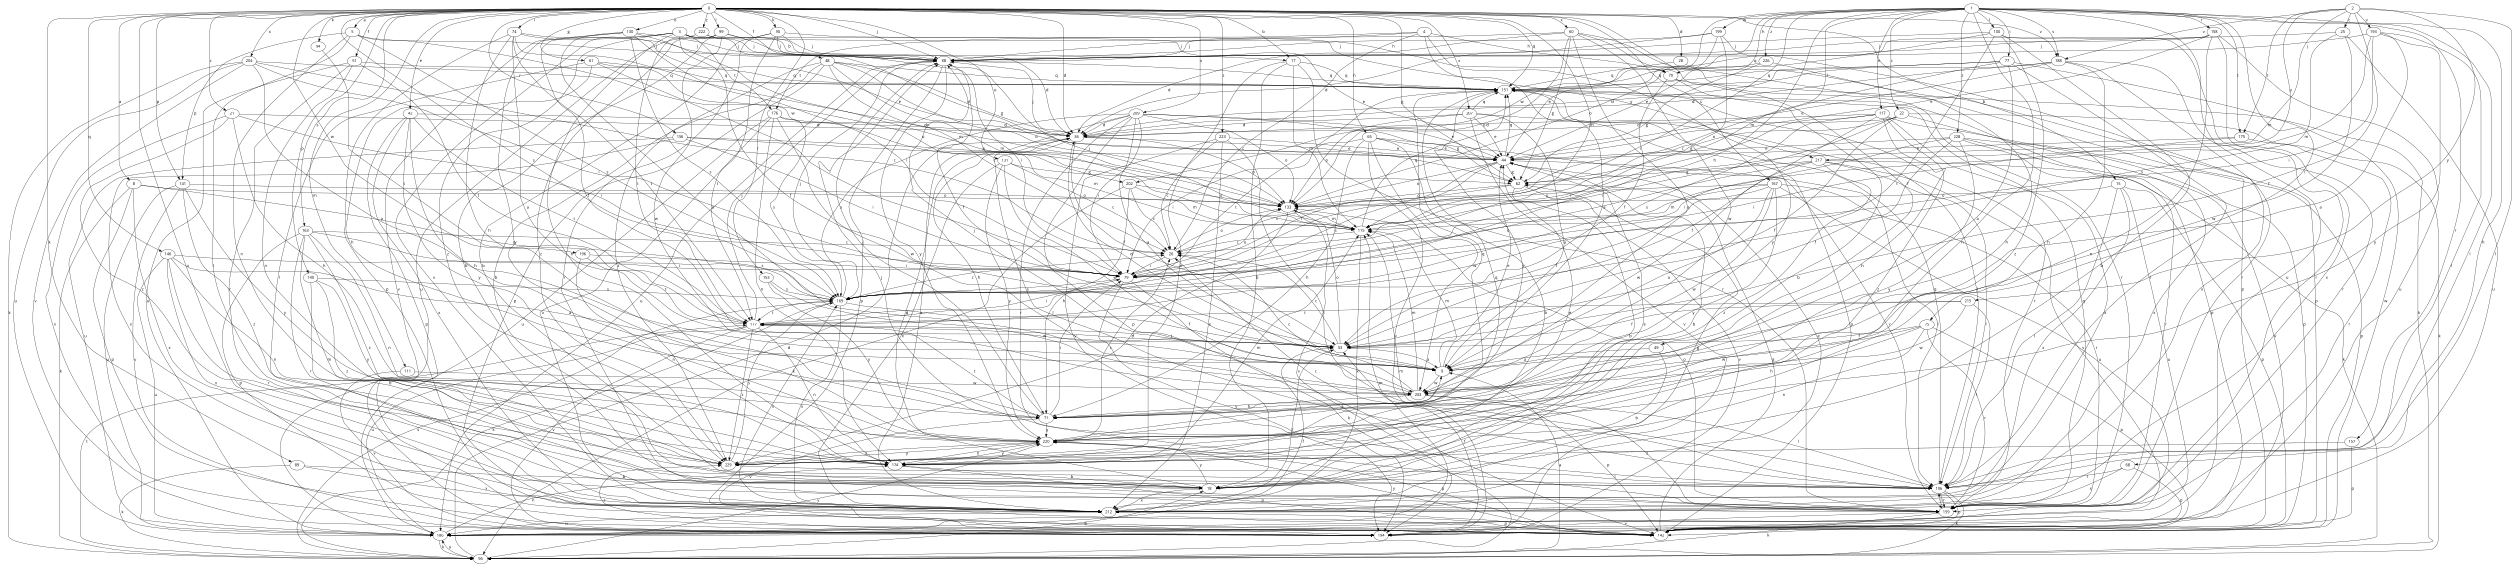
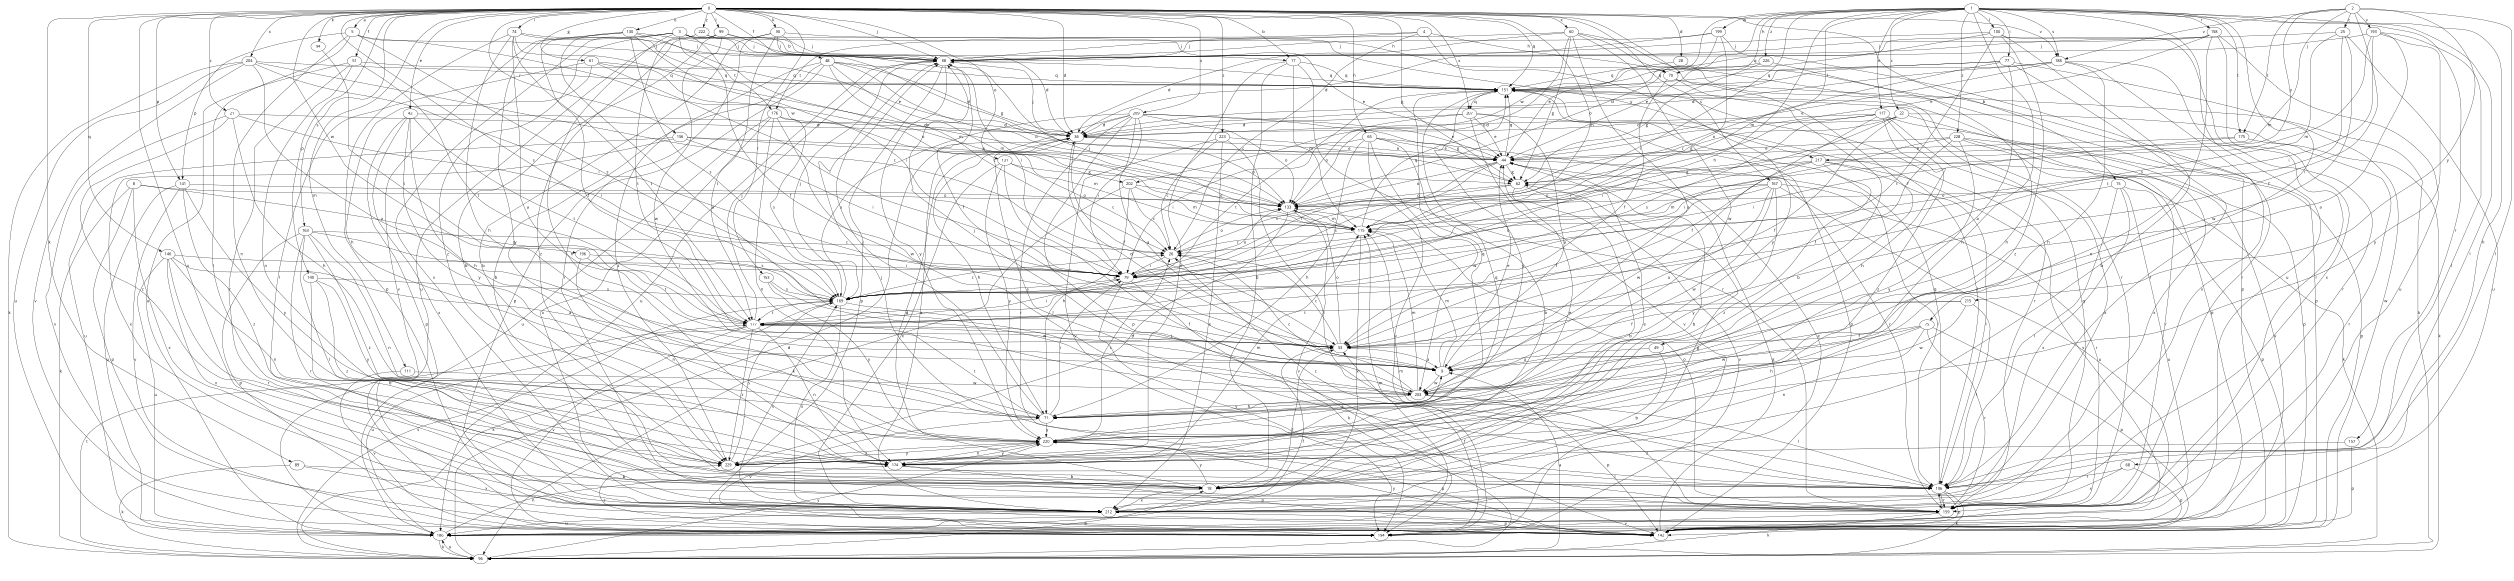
edge "0" -> "8": removed, label "a"
edge "207" -> "151": reversed
edge "4" -> "9": removed, label "a"
edge "25" -> "177": added, label "t"
edge "163" -> "106": label "m" -> "l"
